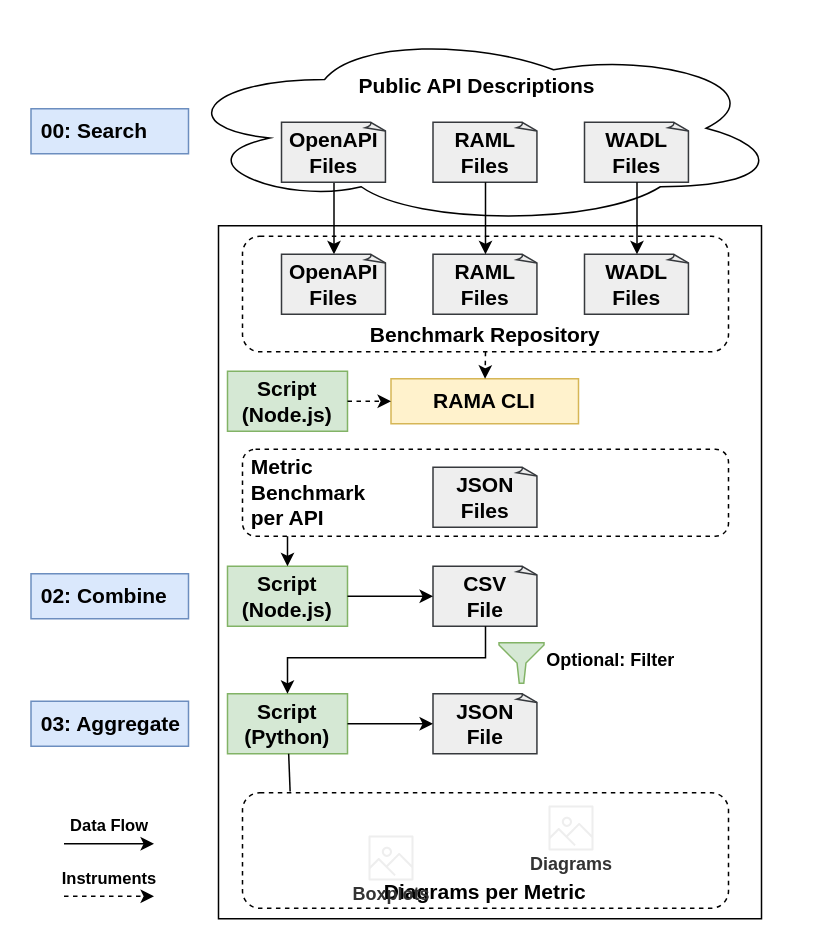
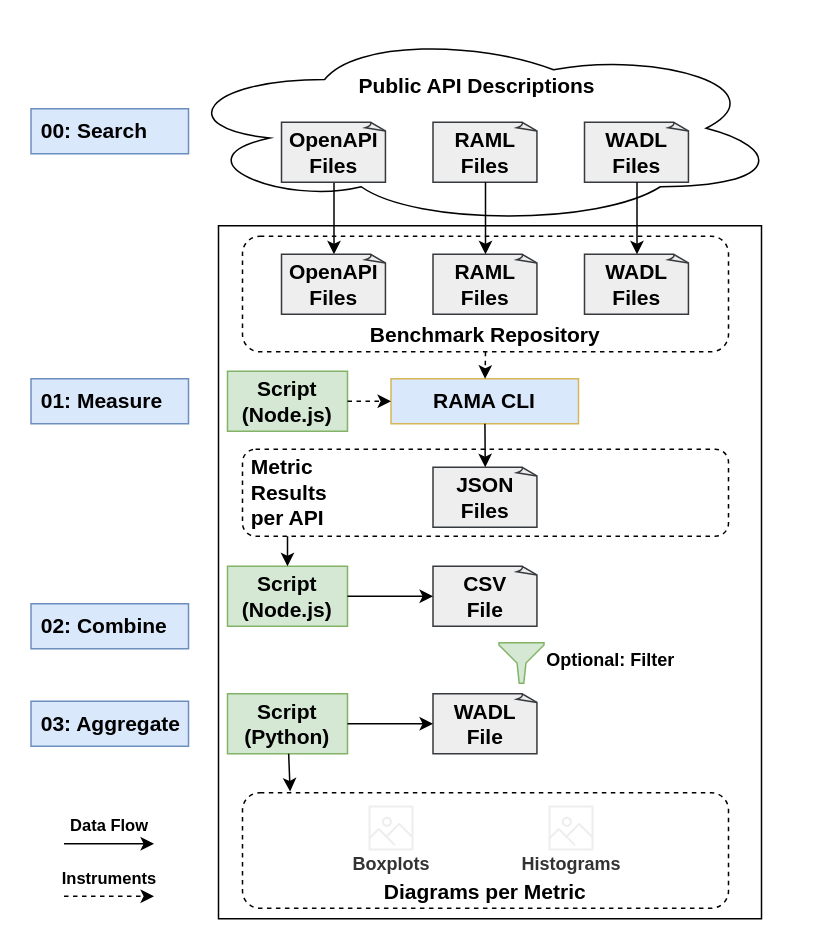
node "01: Measure": added
node "RAMA CLI": fillcolor #fff2cc -> #dae8fc
edge "RAMA CLI" -> "JSON Files": added
node "Metric Benchmark per API": label "Metric Benchmark per API" -> "Metric Results per API"
node "02: Combine": moved (110, 596) -> (110, 626)
edge "CSV File" -> "Script (Python)": removed
node "JSON File": label "JSON File" -> "WADL File"
edge "Script (Python)" -- "Diagrams per Metric": arrowhead none -> classic
node "Boxplots": moved (391, 858) -> (391, 828)
node "Diagrams": label "Diagrams" -> "Histograms"
